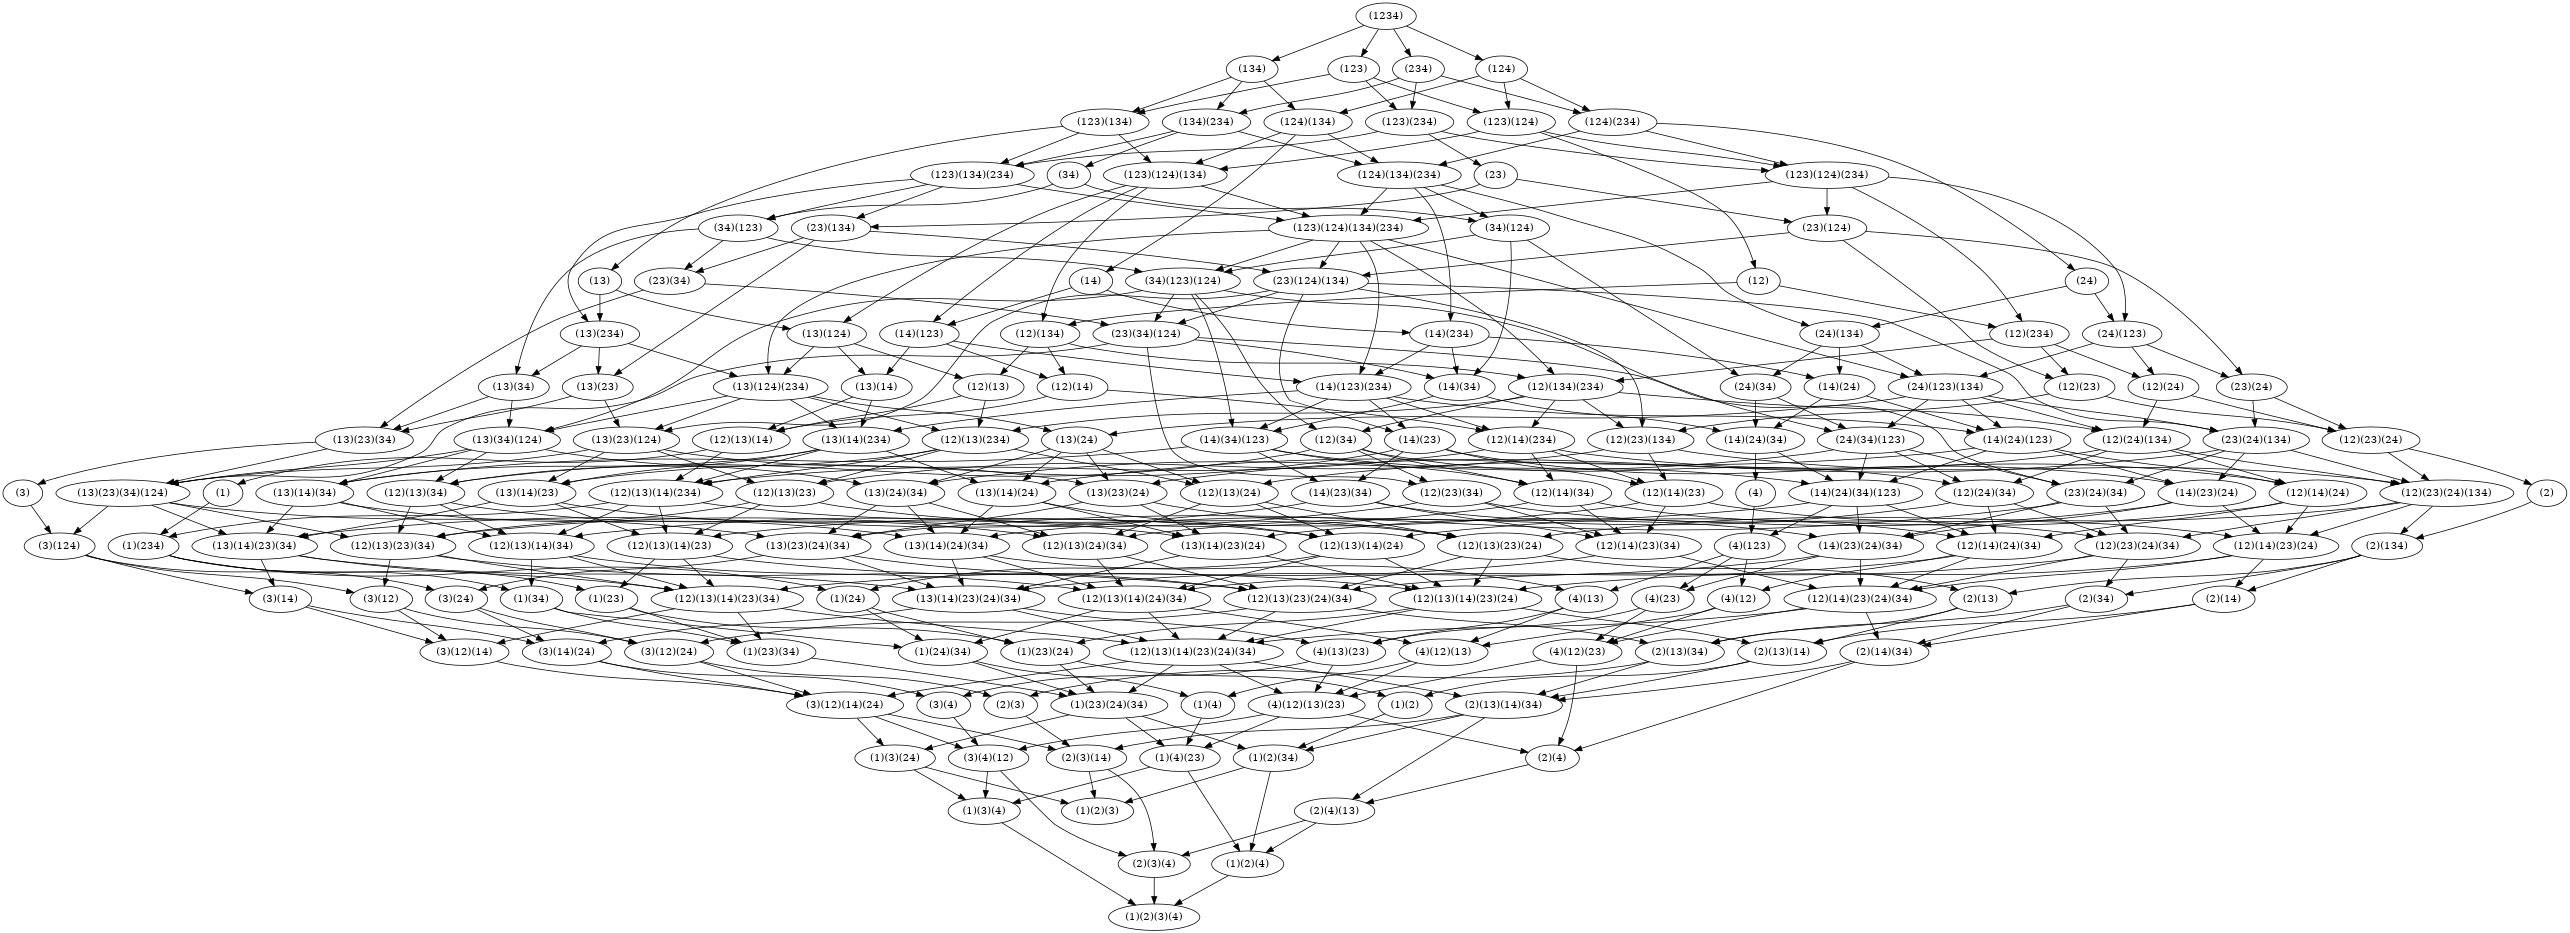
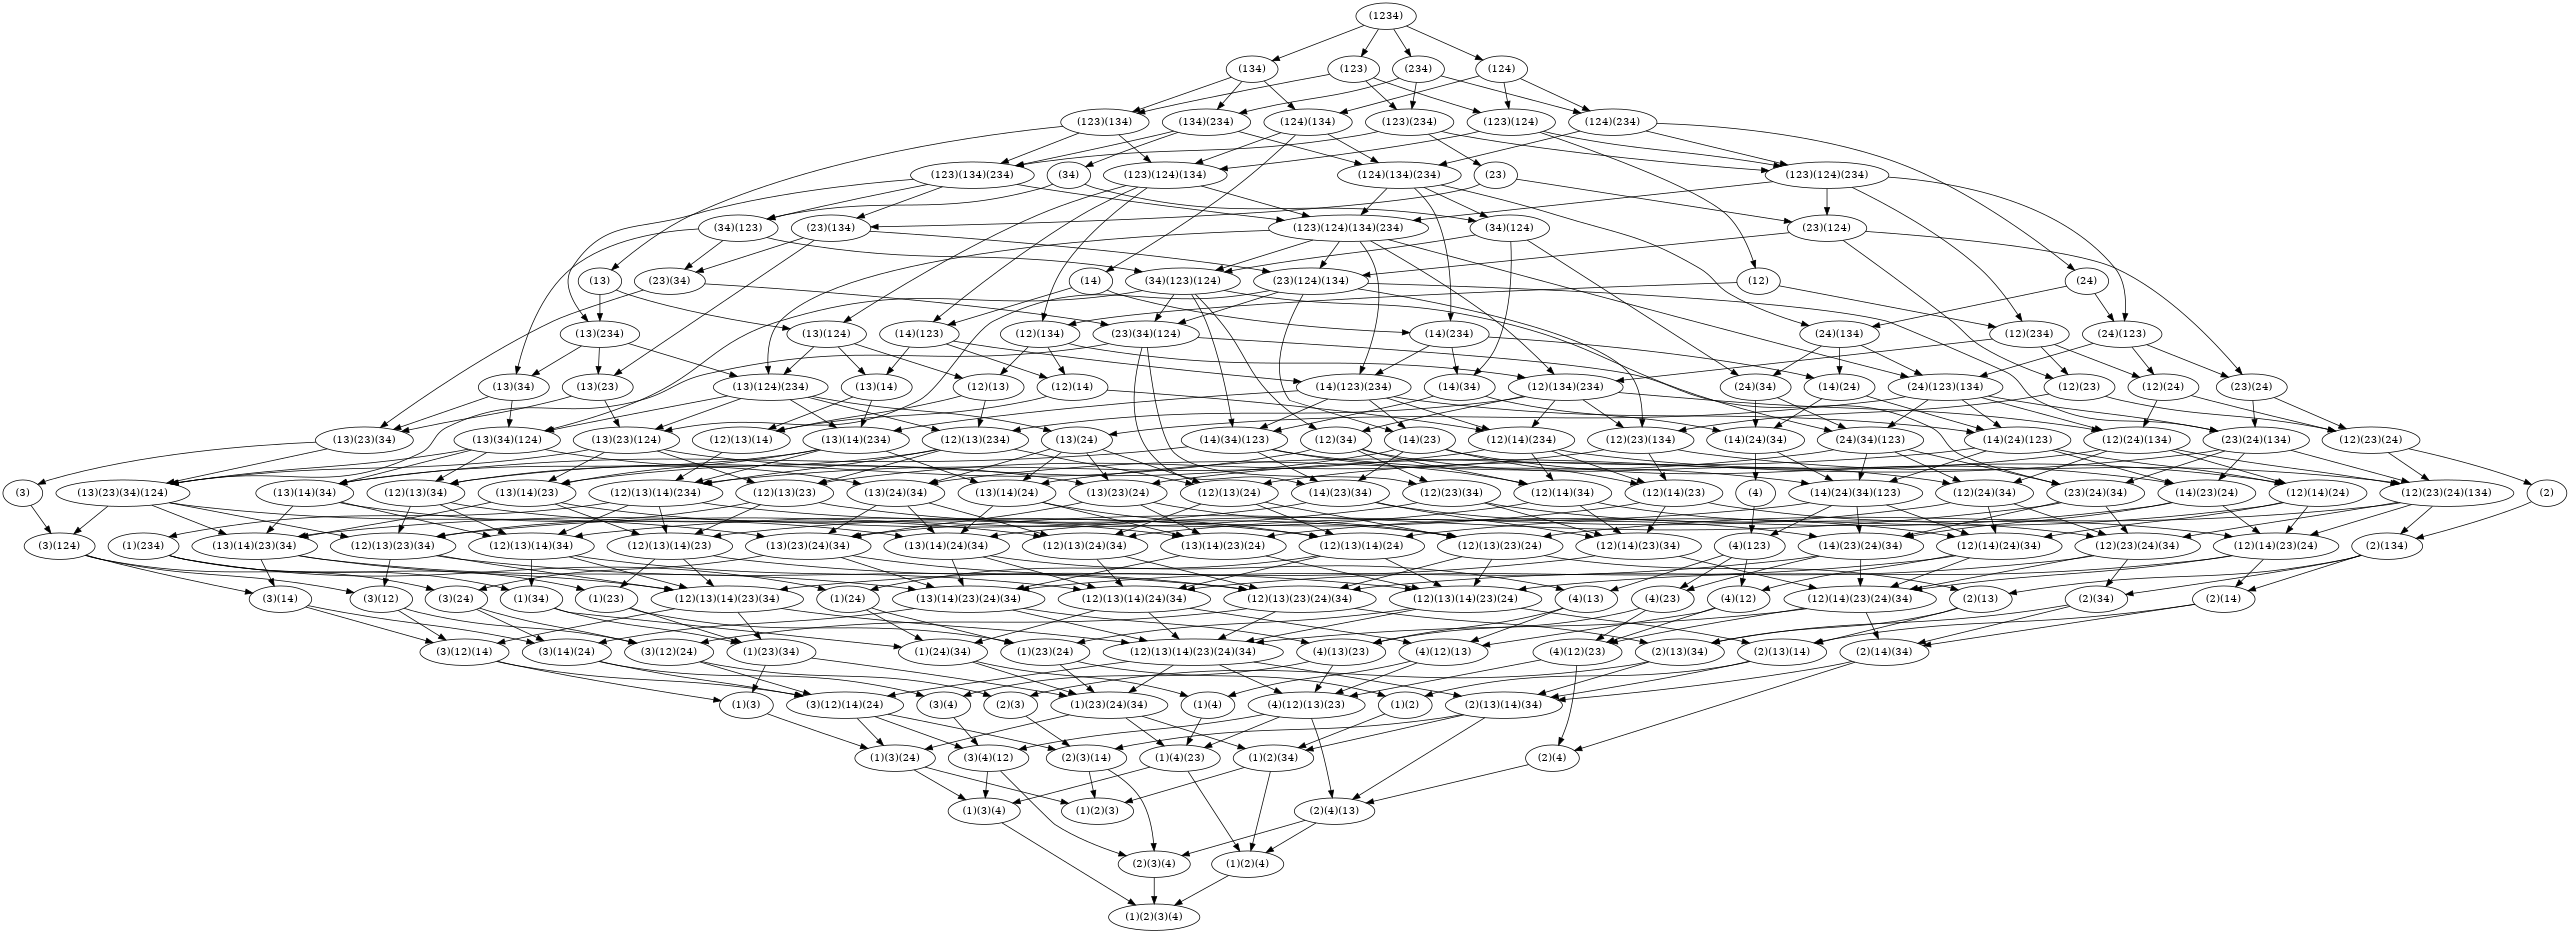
edge "(23)(34)(124)" -> "(14)(34)": now "(23)(34)(124)" -> "(14)(23)(34)"
node "(1)": removed
node "(1)(3)": added
edge "(4)(12)(13)(23)" -> "(2)(4)": now "(4)(12)(13)(23)" -> "(2)(4)(13)"
